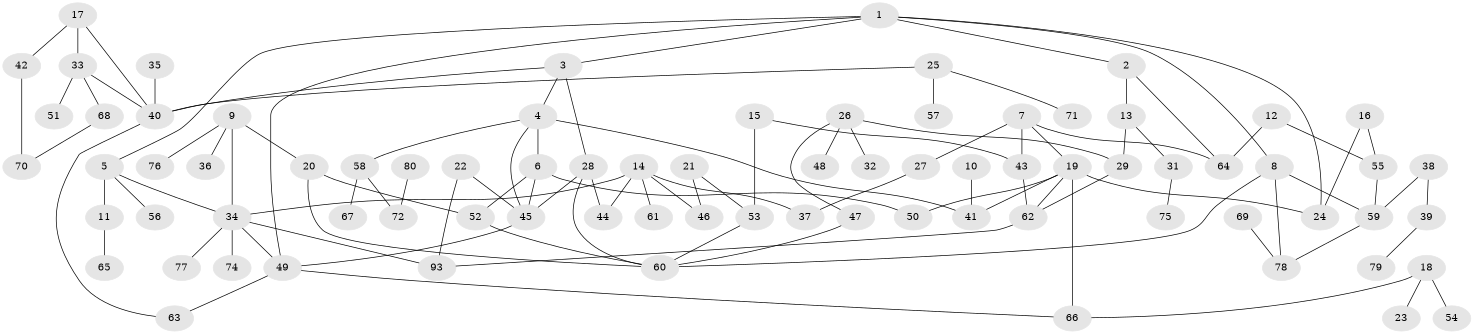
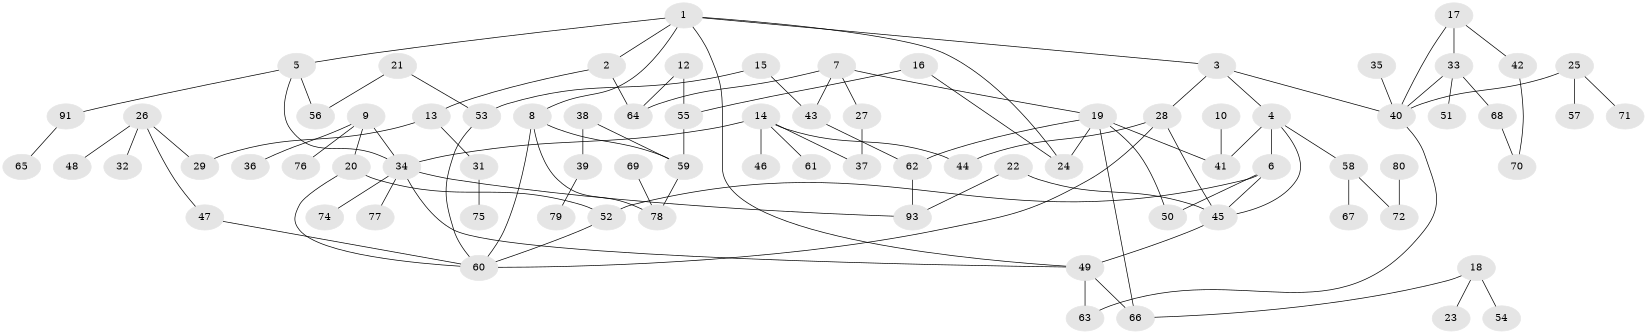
edge "29" -- "62": removed
edge "21" -- "46": now "21" -- "56"
node "11": label "11" -> "91"
